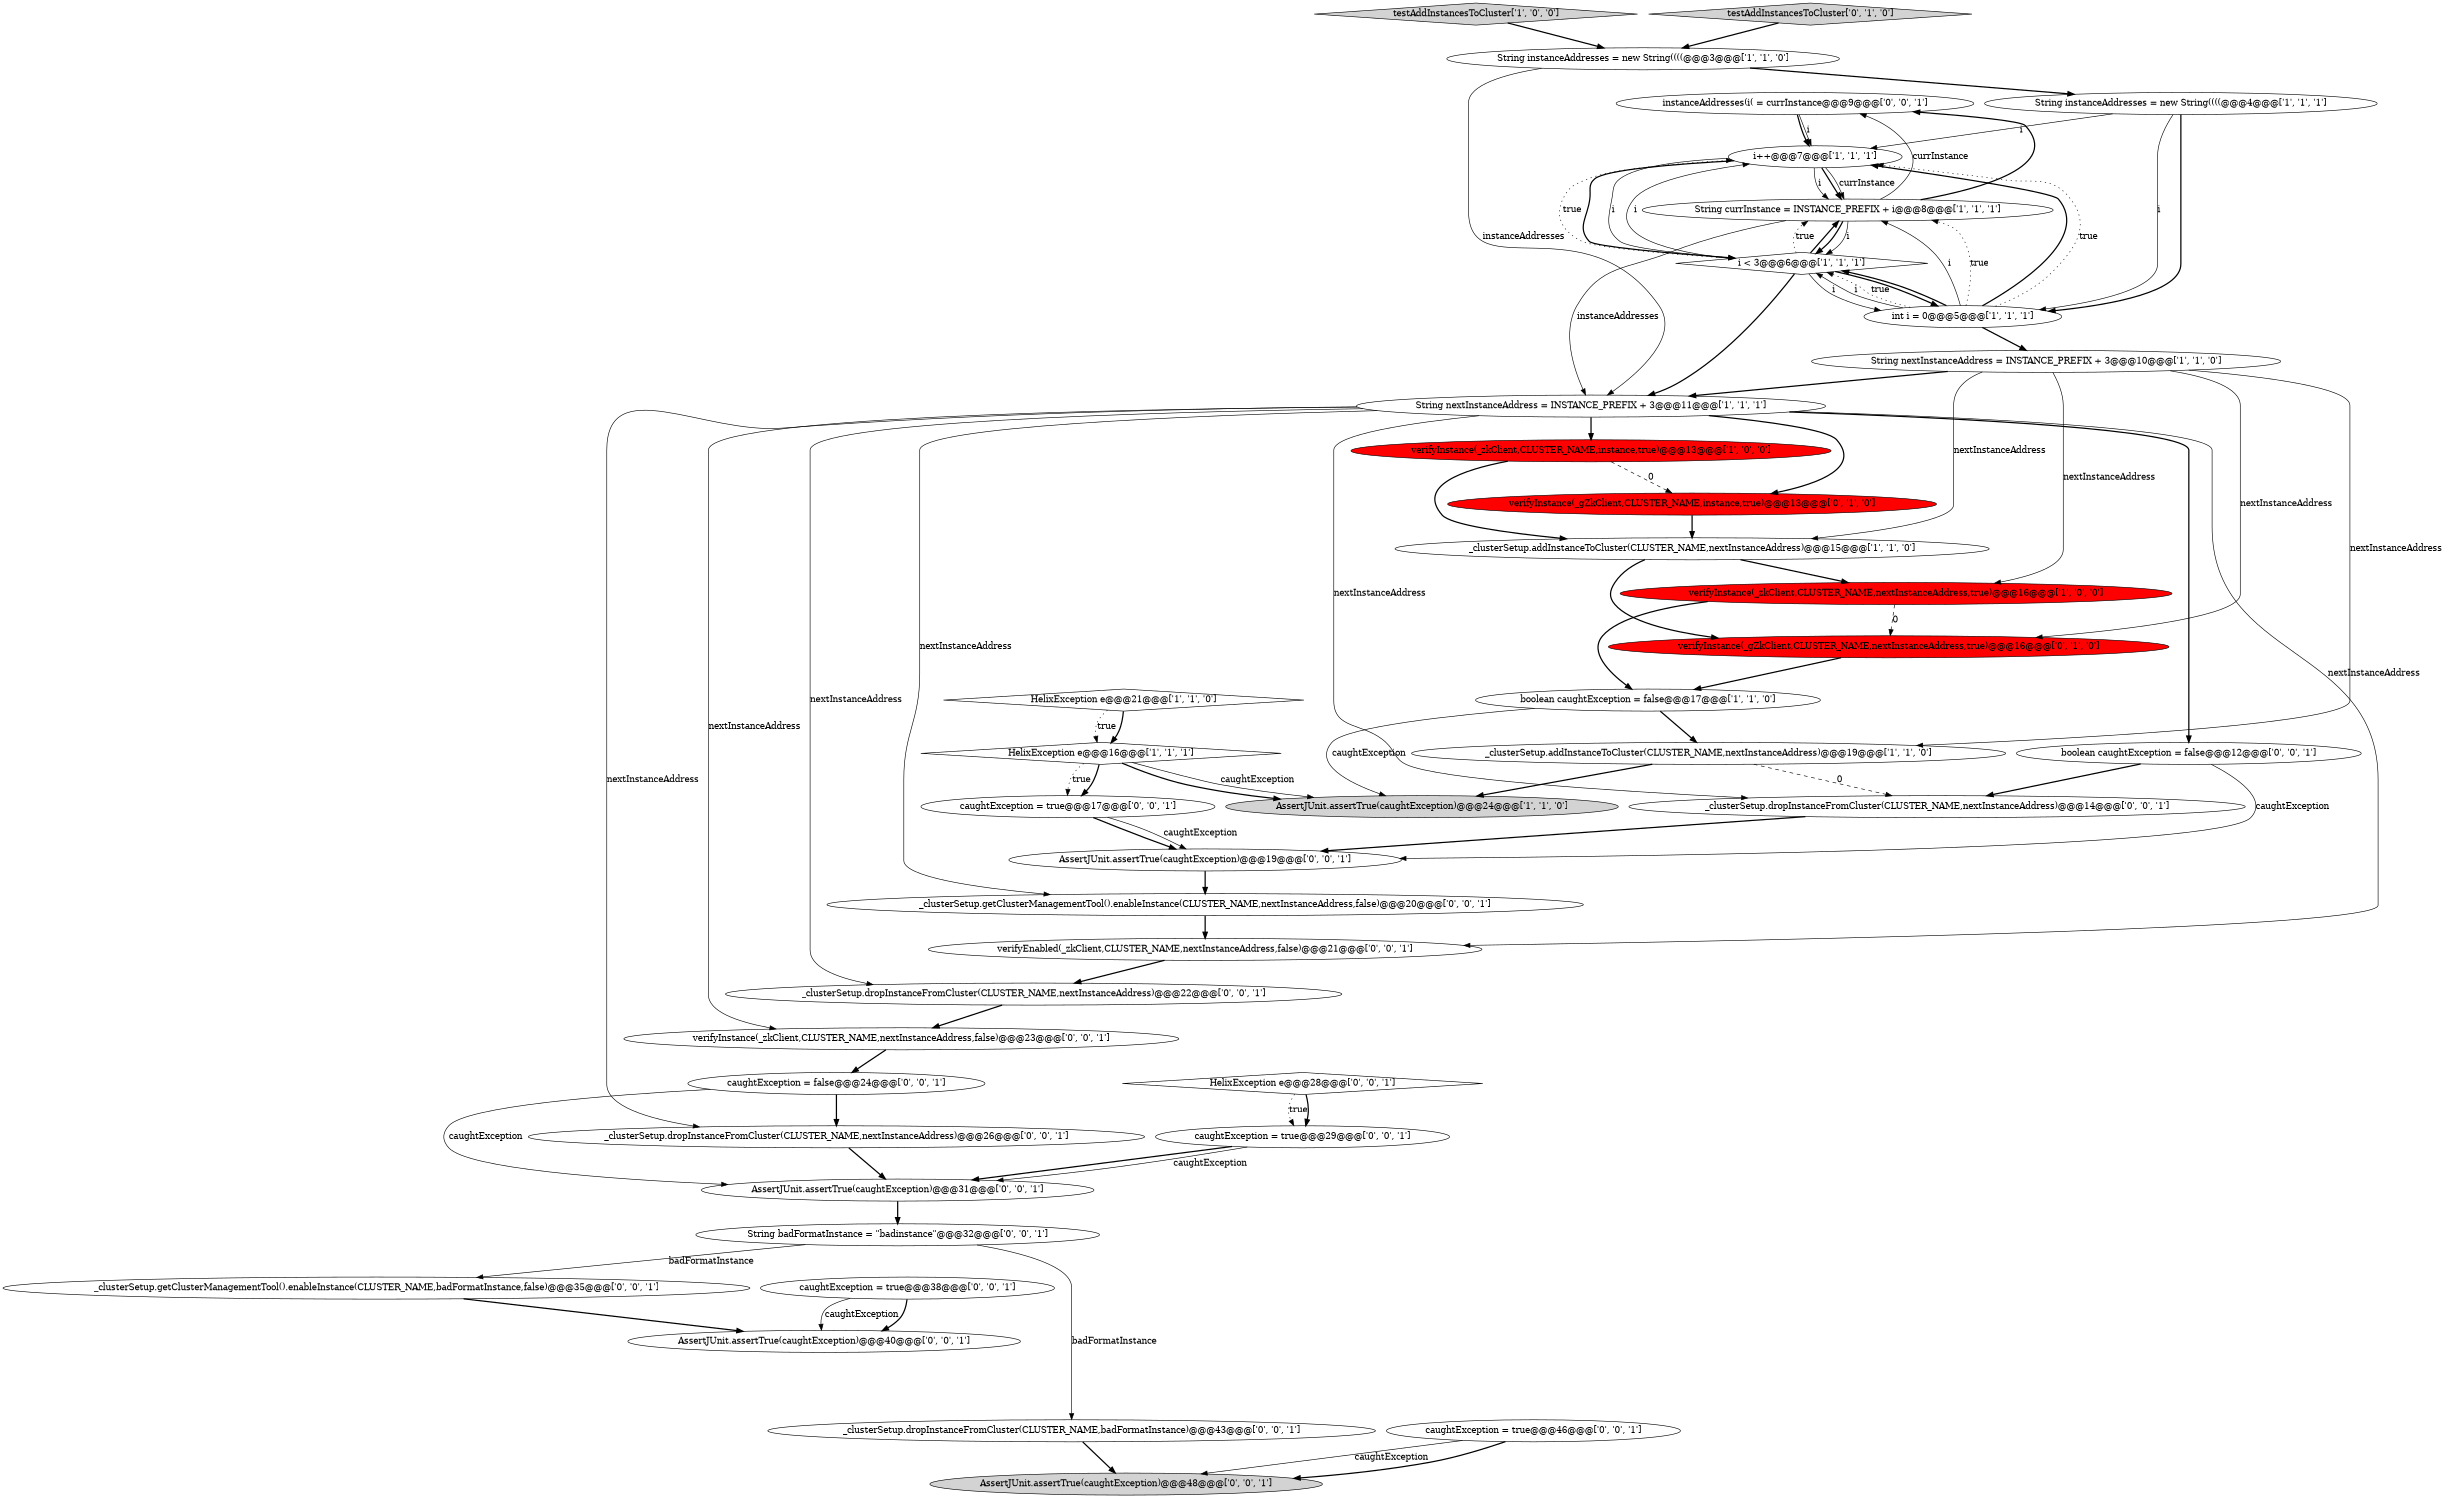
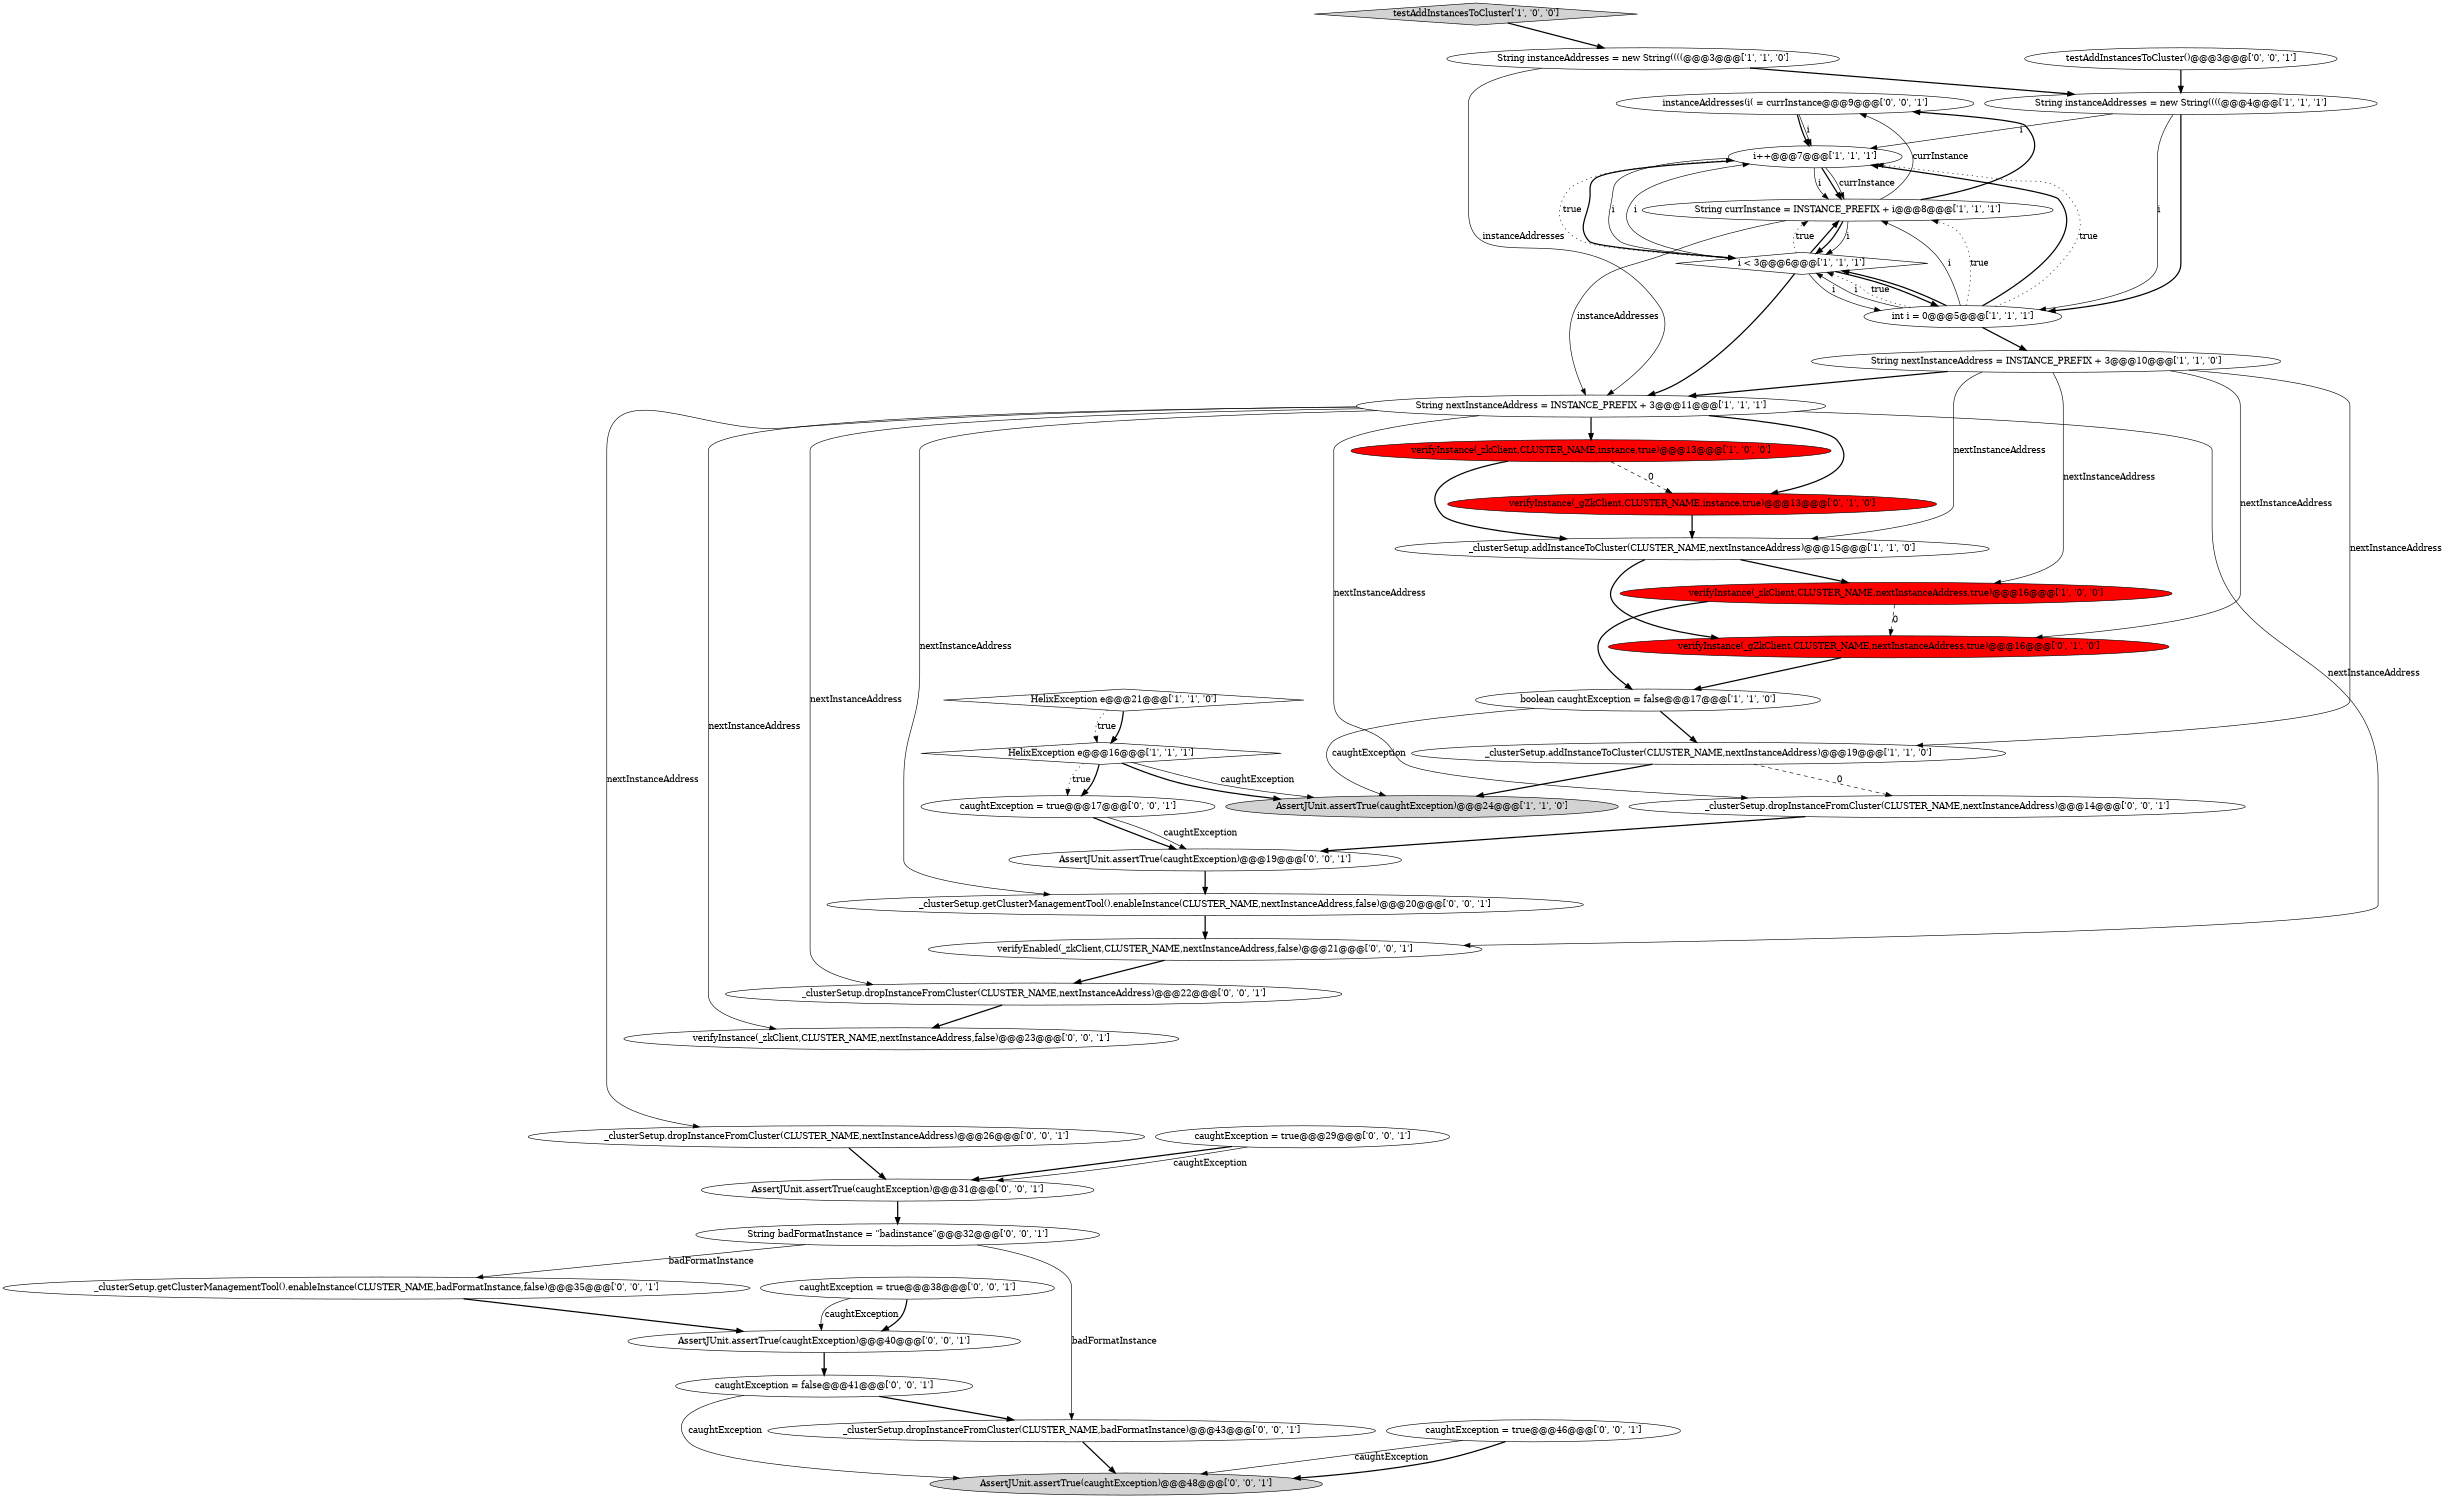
node "testAddInstancesToCluster['0', '1', '0']": removed
node "testAddInstancesToCluster()@@@3@@@['0', '0', '1']": added
node "boolean caughtException = false@@@12@@@['0', '0', '1']": removed
node "caughtException = false@@@24@@@['0', '0', '1']": removed
node "HelixException e@@@28@@@['0', '0', '1']": removed
node "caughtException = false@@@41@@@['0', '0', '1']": added
